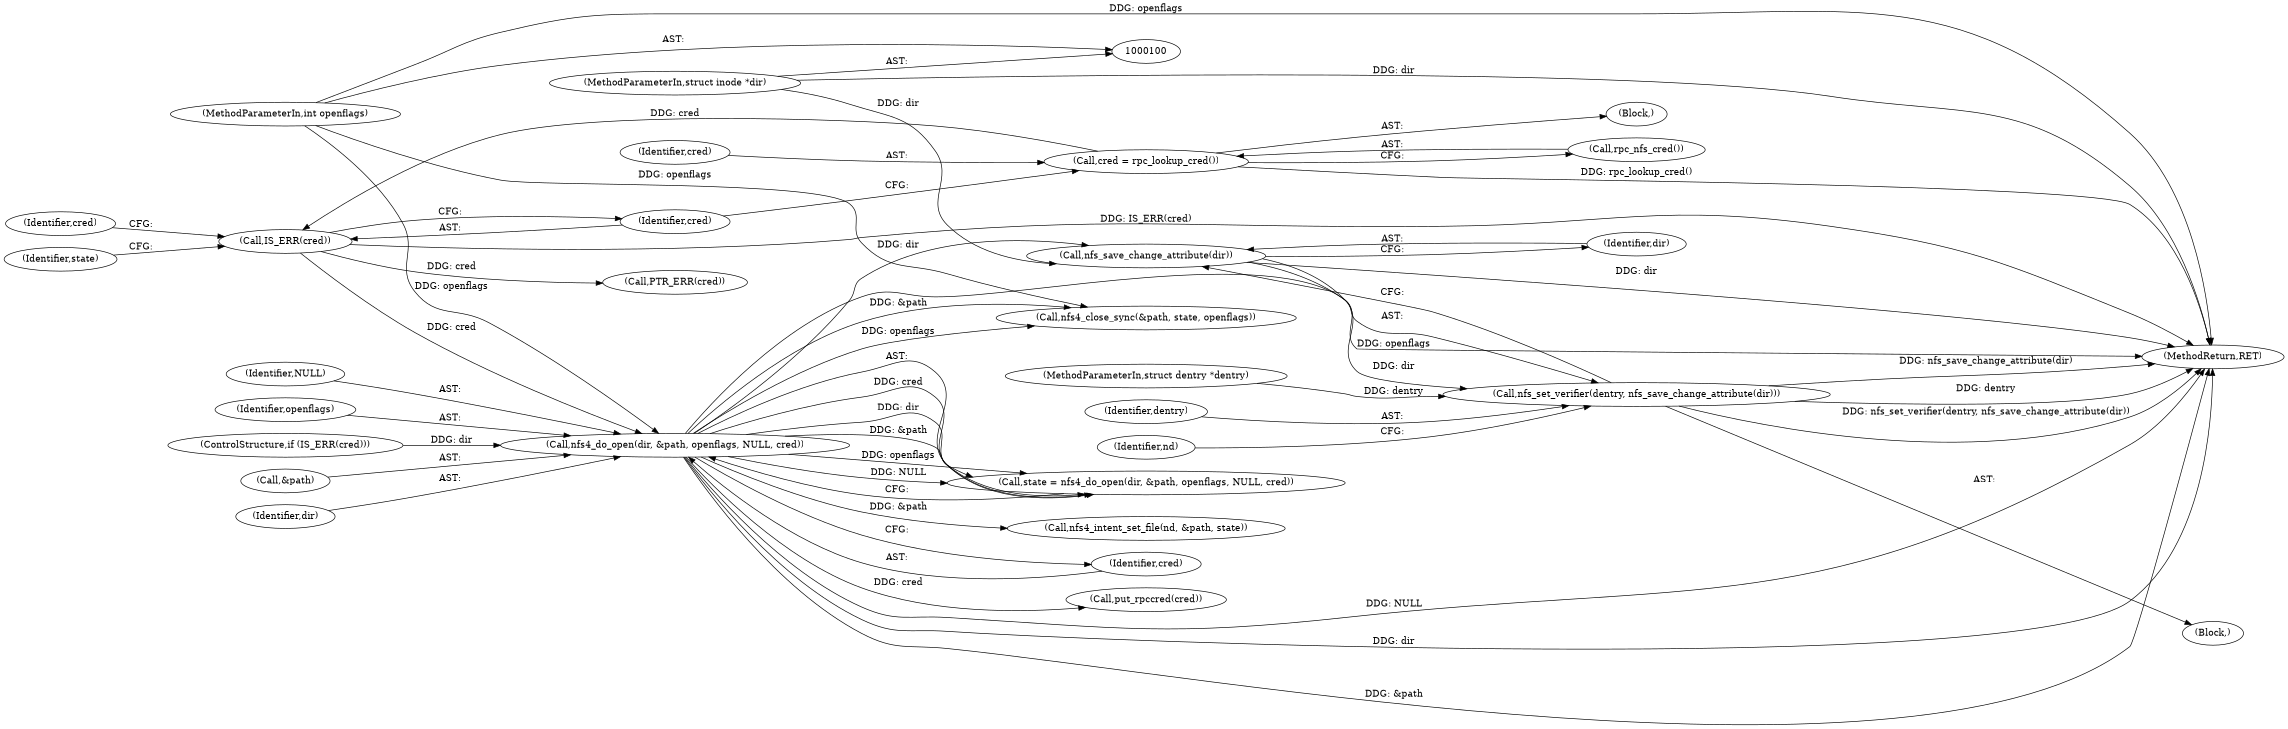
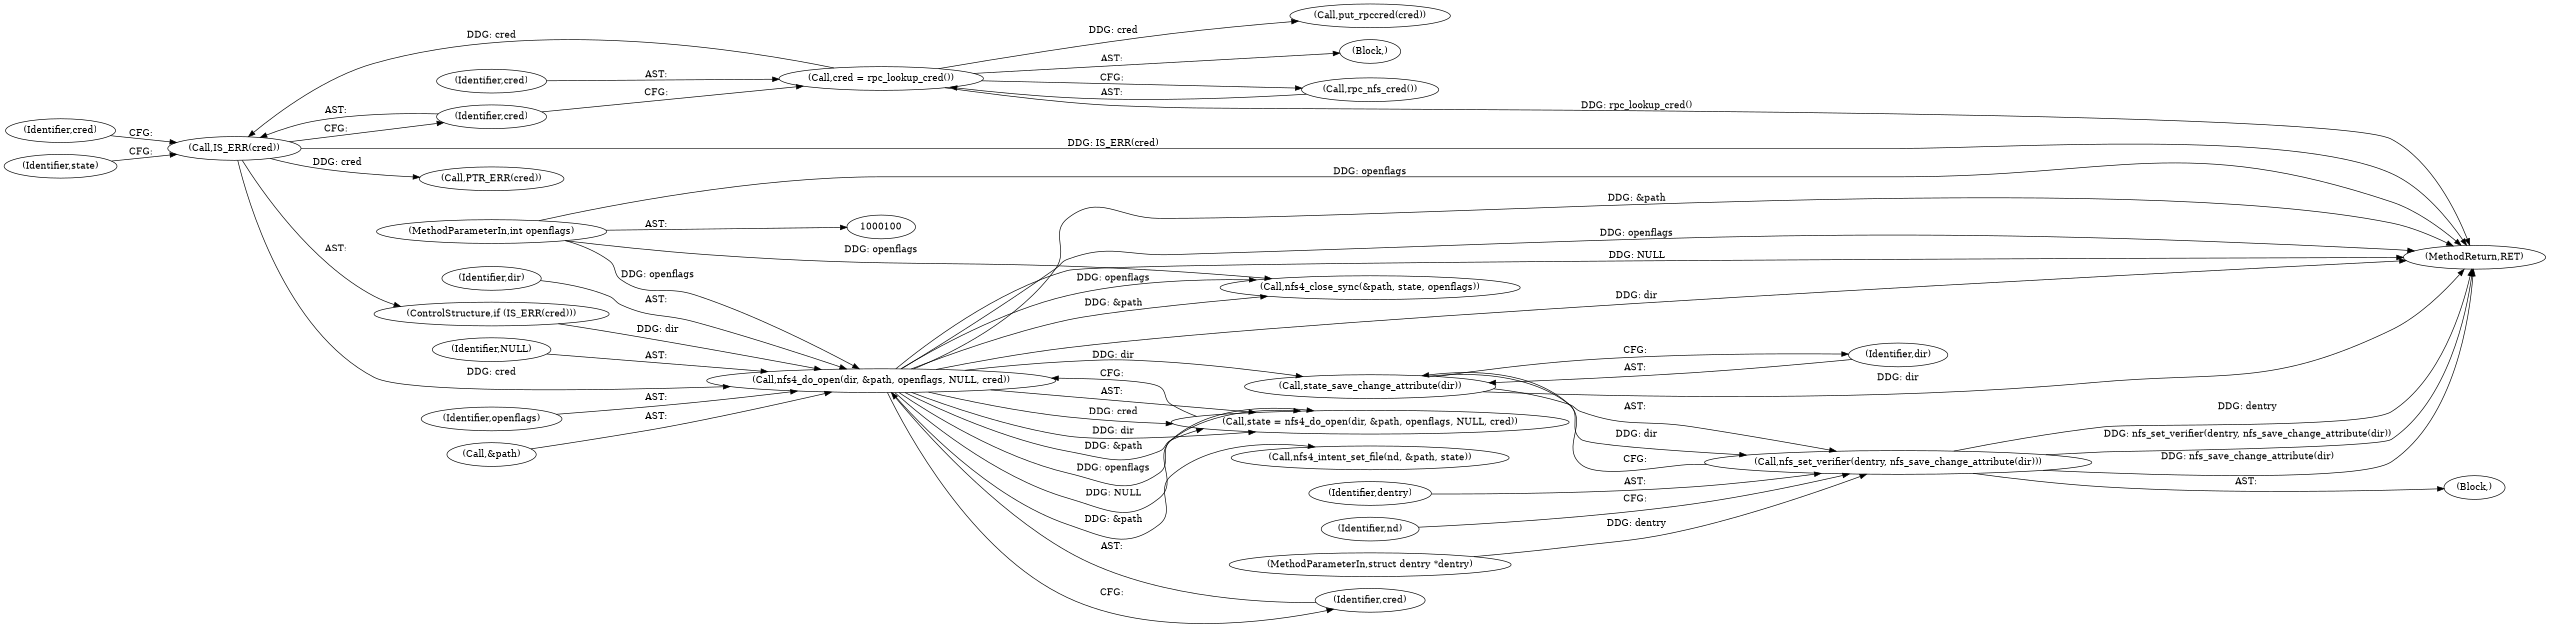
node "(MethodParameterIn,struct inode *dir)": removed
edge "(Call,IS_ERR(cred))" -> "(ControlStructure,if (IS_ERR(cred)))": added, label "AST:"
node "(Call,nfs_save_change_attribute(dir))": label "(Call,nfs_save_change_attribute(dir))" -> "(Call,state_save_change_attribute(dir))"
edge "(Call,nfs4_do_open(dir, &path, openflags, NULL, cred))" -> "(Call,put_rpccred(cred))": now "(Call,cred = rpc_lookup_cred())" -> "(Call,put_rpccred(cred))"
